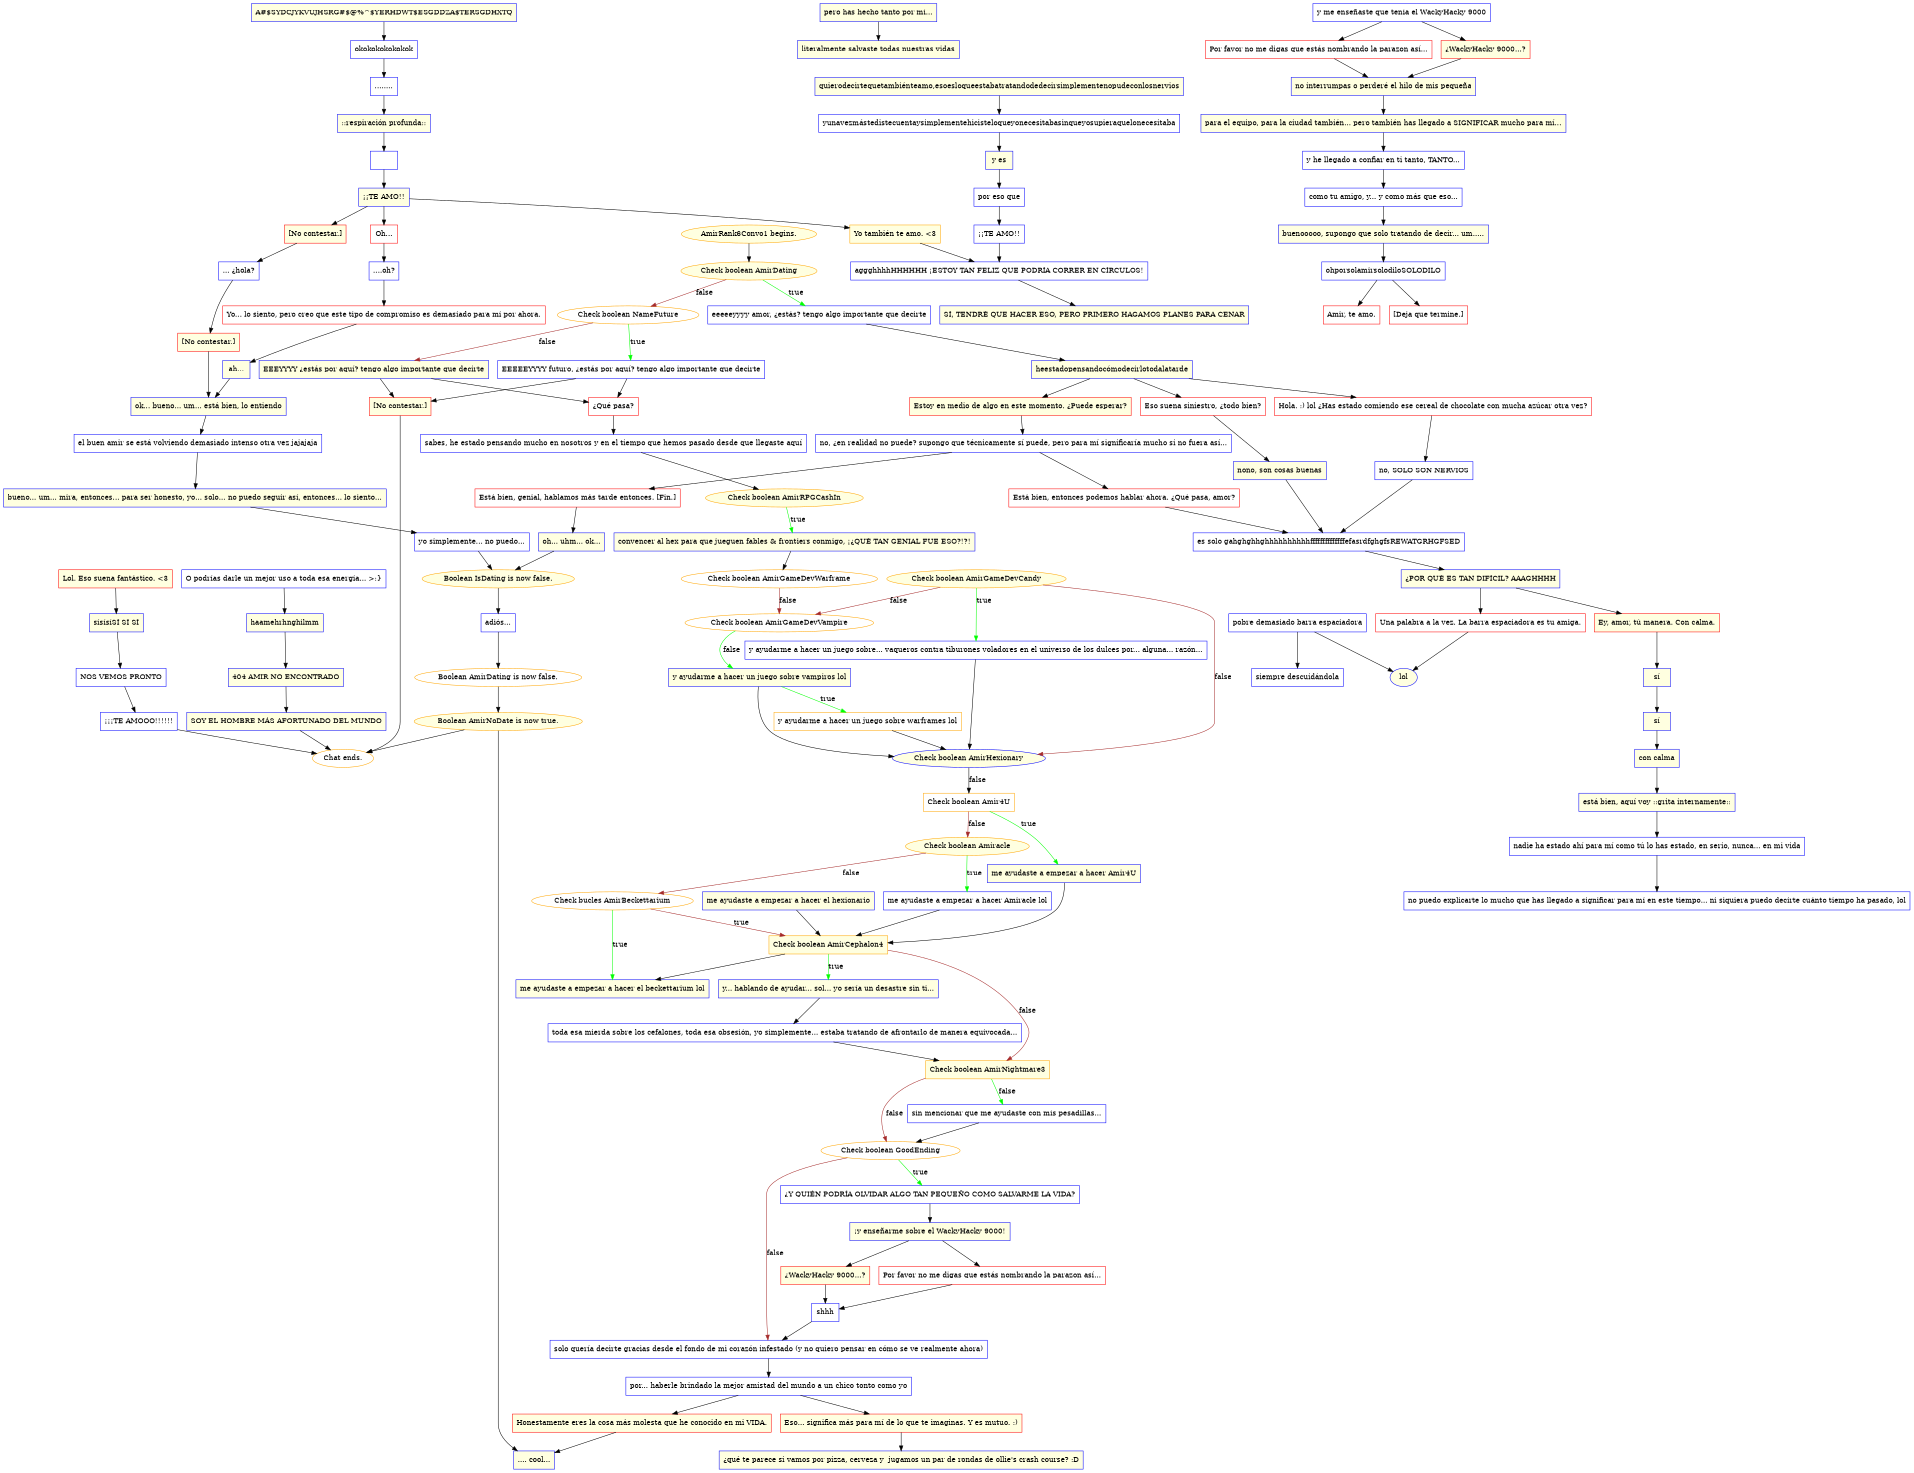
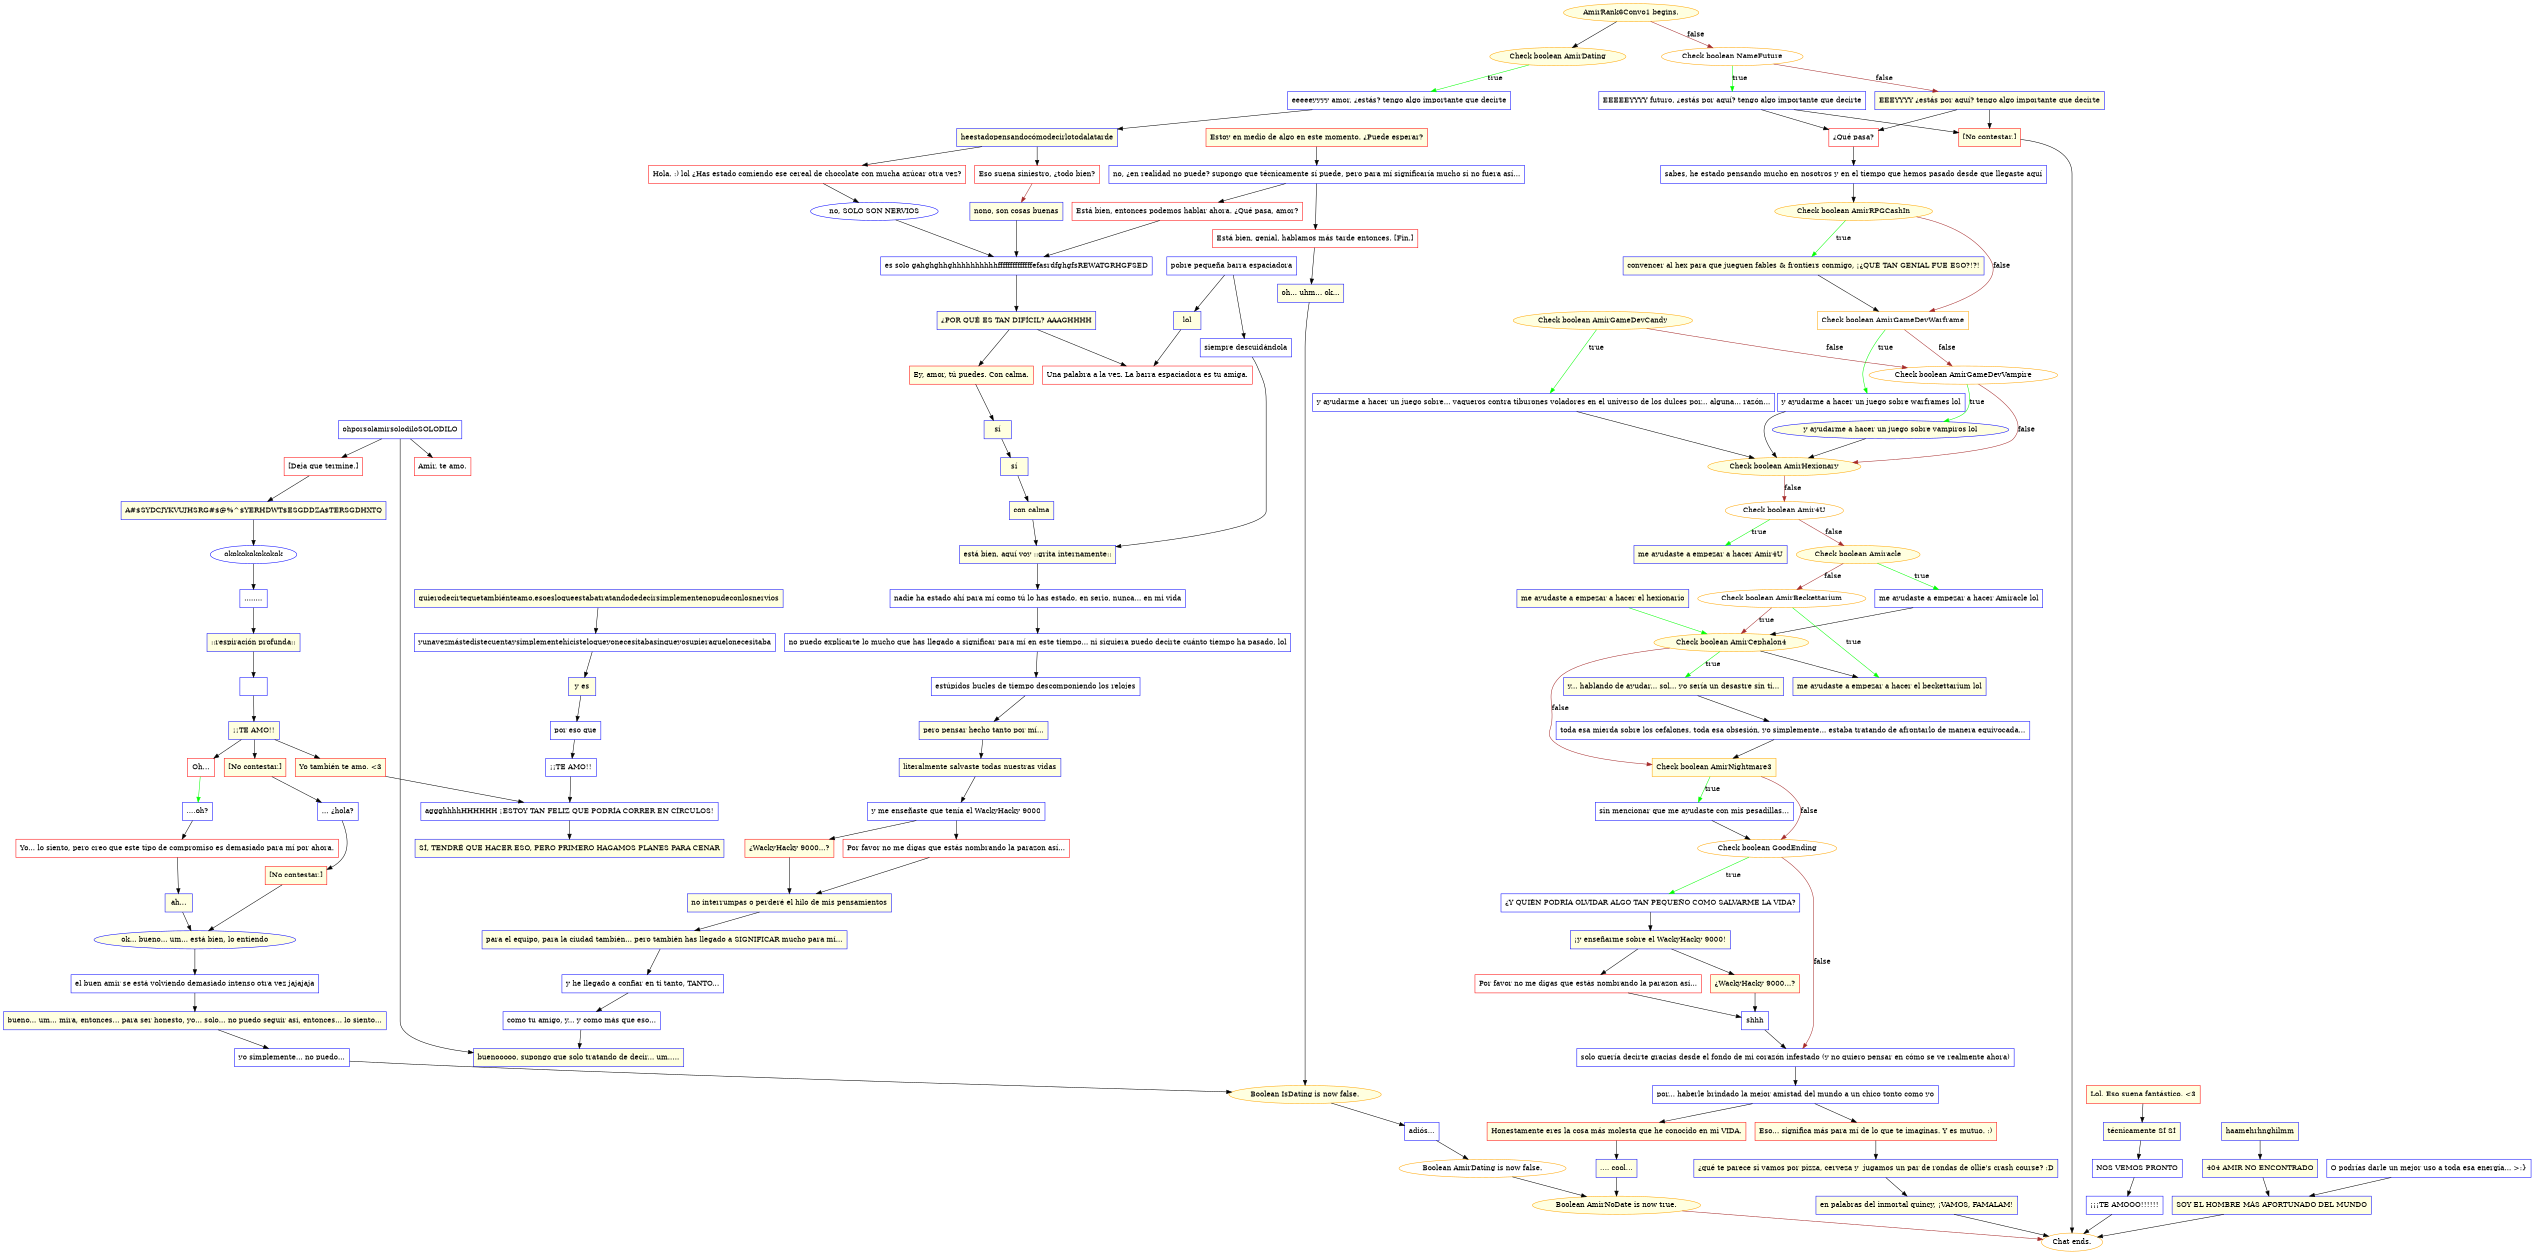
node "pero has hecho tanto por mí...": label "pero has hecho tanto por mí..." -> "pero pensar hecho tanto por mí..."
node "okokokokokokok": shape box -> ellipse
node "no interrumpas o perderé el hilo de mis pequeña": label "no interrumpas o perderé el hilo de mis pequeña" -> "no interrumpas o perderé el hilo de mis pensamientos"
node "Yo también te amo. <3": color orange -> red
edge "Oh..." -> "....oh?": color black -> green
edge "buenooooo, supongo que solo tratando de decir... um....." -> "ohporsolamirsolodiloSOLODILO": reversed
edge "Check boolean AmirRPGCashIn" -> "Check boolean AmirGameDevWarframe": added, label "false"
edge "Check boolean AmirDating" -> "Check boolean NameFuture": now "AmirRank6Convo1 begins." -> "Check boolean NameFuture"
edge "heestadopensandocómodecirlotodalatarde" -> "Estoy en medio de algo en este momento. ¿Puede esperar?": removed
node "ok... bueno... um... está bien, lo entiendo": shape box -> ellipse
edge "Eso suena siniestro, ¿todo bien?" -> "nono, son cosas buenas": color black -> brown
node "no, SOLO SON NERVIOS": shape box -> ellipse
edge "[Deja que termine.]" -> "A#$SYDCJYKVUJHSRG#$@%^$YERHDWT$ESGDDZA$TERSGDHXTQ": added
edge "siempre descuidándola" -> "está bien, aquí voy ::grita internamente::": added
node "Check boolean AmirGameDevWarframe": shape ellipse -> box
edge "O podrías darle un mejor uso a toda esa energía... >:}" -> "haamehrhnghilmm": now "O podrías darle un mejor uso a toda esa energía... >:}" -> "SOY EL HOMBRE MÁS AFORTUNADO DEL MUNDO"
node "sísísíSÍ SÍ SÍ": label "sísísíSÍ SÍ SÍ" -> "técnicamente SÍ SÍ"
node "pobre demasiado barra espaciadora": label "pobre demasiado barra espaciadora" -> "pobre pequeña barra espaciadora"
node "Ey, amor, tú manera. Con calma.": label "Ey, amor, tú manera. Con calma." -> "Ey, amor, tú puedes. Con calma."
edge "Check boolean AmirGameDevVampire" -> "y ayudarme a hacer un juego sobre vampiros lol": label "false" -> "true"
edge "Una palabra a la vez. La barra espaciadora es tu amiga." -> "lol": reversed
edge "Check boolean AmirGameDevCandy" -> "Check boolean AmirHexionary": now "Check boolean AmirGameDevVampire" -> "Check boolean AmirHexionary"
node "y ayudarme a hacer un juego sobre vampiros lol": shape box -> ellipse
node "lol": shape ellipse -> box
node "estúpidos bucles de tiempo descomponiendo los relojes": added
edge "y ayudarme a hacer un juego sobre vampiros lol" -> "y ayudarme a hacer un juego sobre warframes lol": now "Check boolean AmirGameDevWarframe" -> "y ayudarme a hacer un juego sobre warframes lol"
node "y ayudarme a hacer un juego sobre warframes lol": color orange -> blue
edge "Boolean AmirNoDate is now true." -> "Chat ends.": color black -> brown
node "Check boolean AmirHexionary": color blue -> orange
edge "Check boolean AmirHexionary" -> "Check boolean Amir4U": color black -> brown
edge "literalmente salvaste todas nuestras vidas" -> "y me enseñaste que tenía el WackyHacky 9000": added
node "Check boolean Amir4U": shape box -> ellipse
node "Check bucles AmirBeckettarium": label "Check bucles AmirBeckettarium" -> "Check boolean AmirBeckettarium"
edge "me ayudaste a empezar a hacer el hexionario" -> "Check boolean AmirCephalon4": color black -> green
edge "me ayudaste a empezar a hacer Amir4U" -> "Check boolean AmirCephalon4": removed
node "Check boolean AmirCephalon4": shape box -> ellipse
edge "Boolean AmirNoDate is now true." -> ".... cool...": reversed
edge "Check boolean AmirNightmare3" -> "sin mencionar que me ayudaste con mis pesadillas...": label "false" -> "true"
node "en palabras del inmortal quincy, ¡VAMOS, FAMALAM!": added
